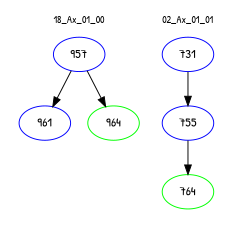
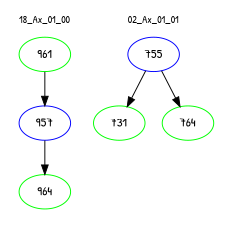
node "731": color blue -> green
edge "957" -> "961": reversed
edge "731" -> "755": reversed
node "961": color blue -> green
